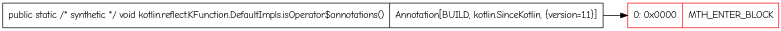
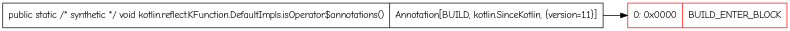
node "0: 0x0000": text "MTH_ENTER_BLOCK" -> "BUILD_ENTER_BLOCK"
